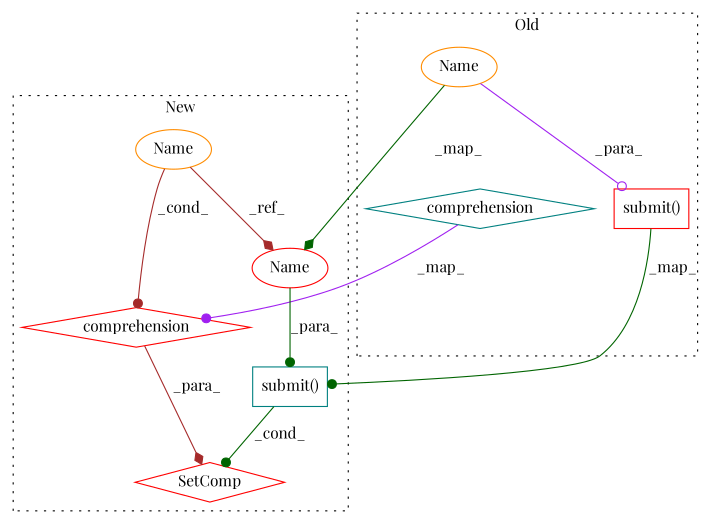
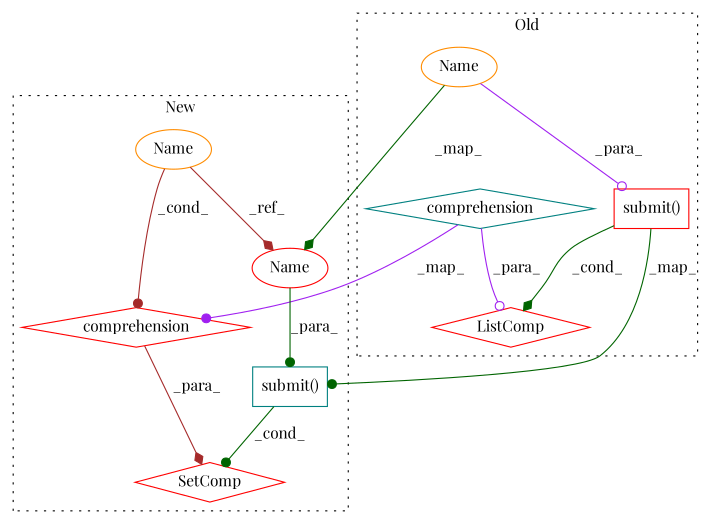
node "ListComp": added
